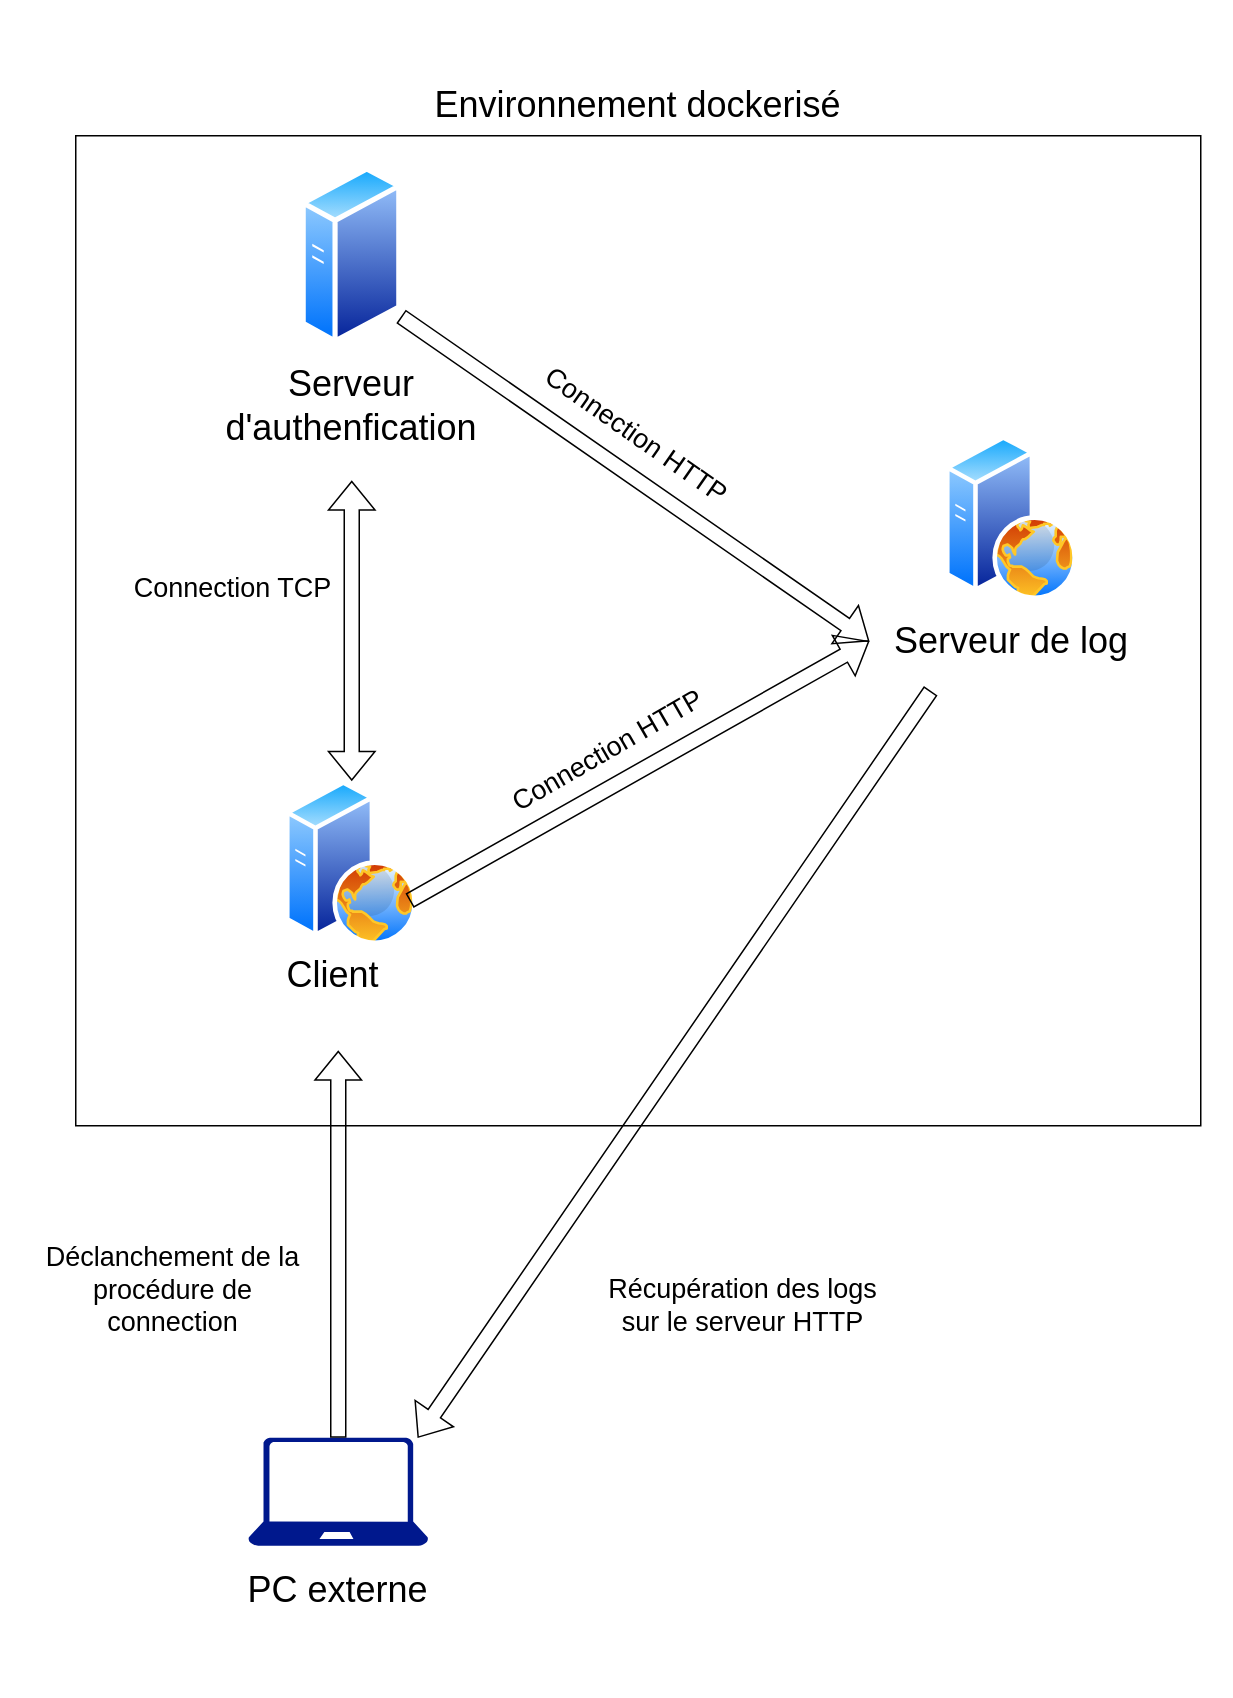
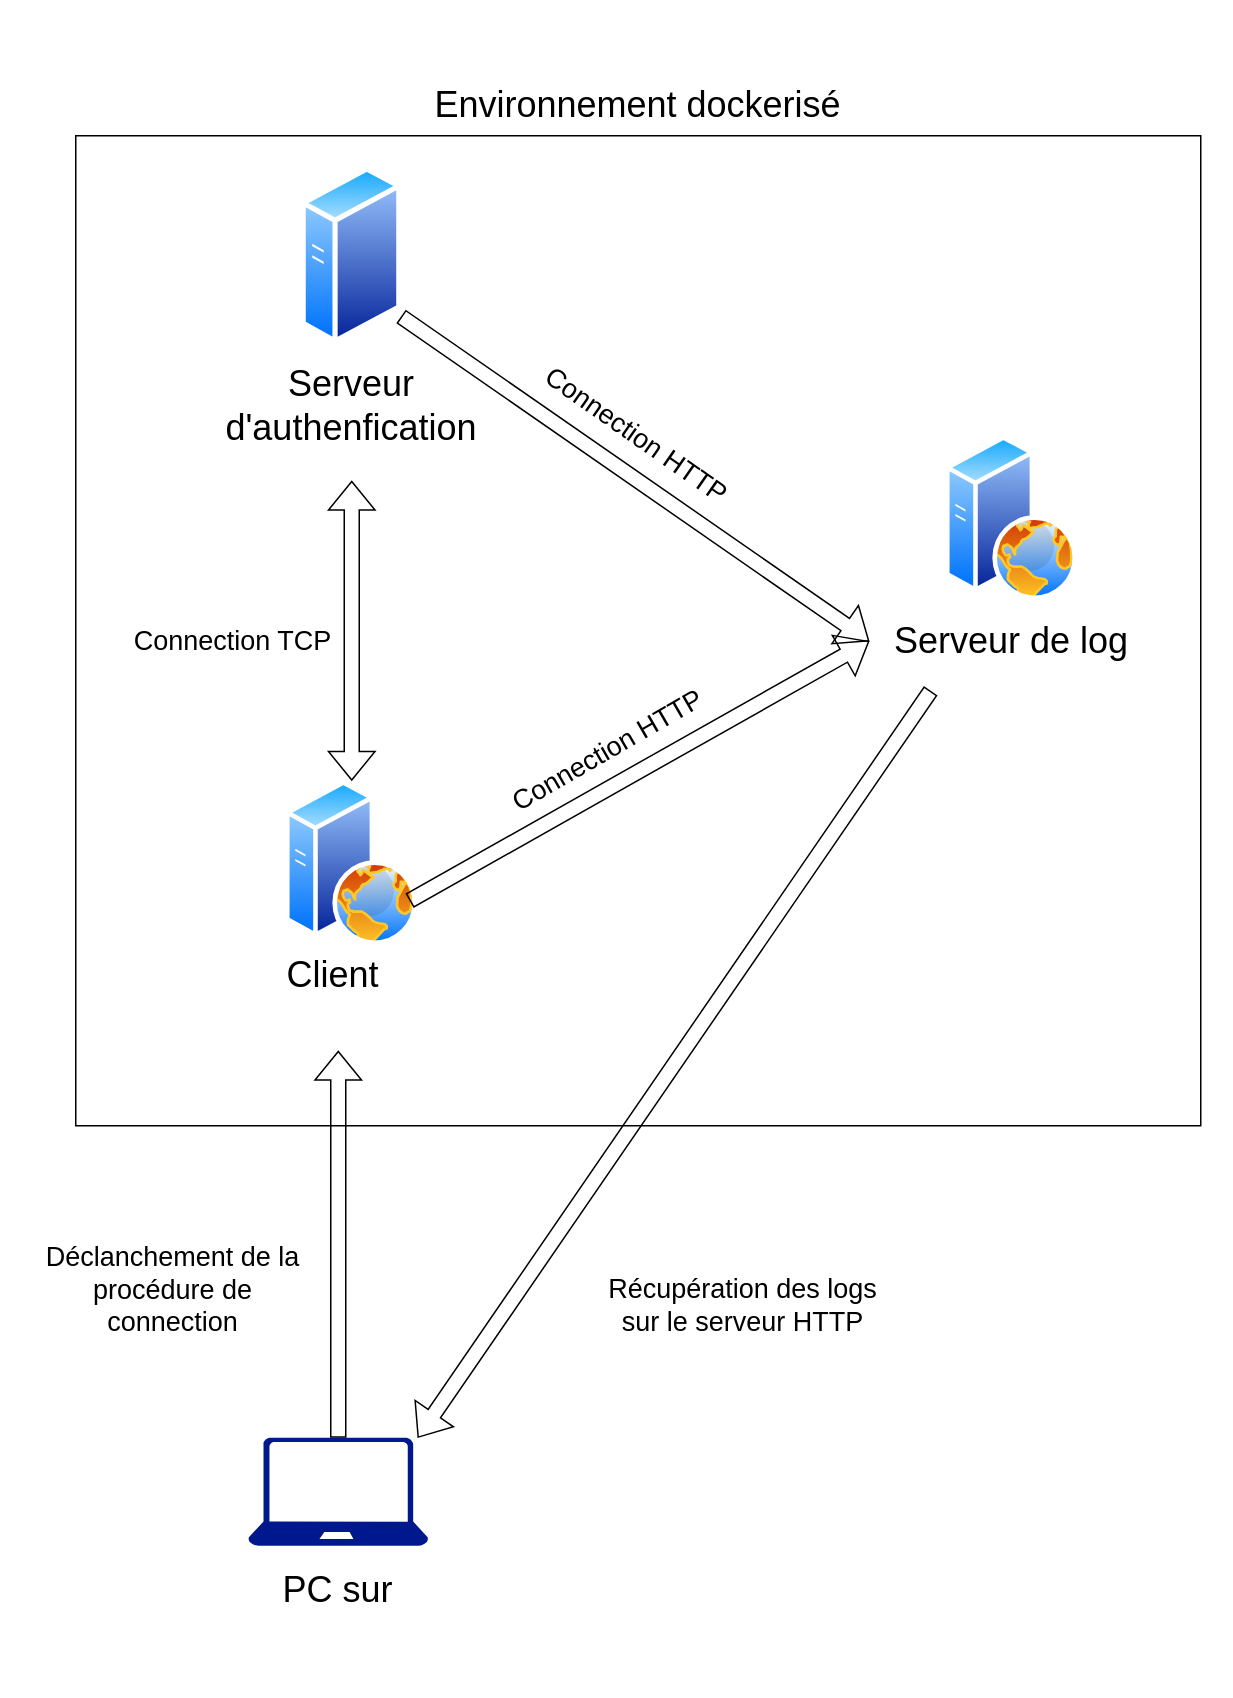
node "Connection TCP": moved (233, 589) -> (233, 641)
node "PC externe": label "PC externe" -> "PC sur"
